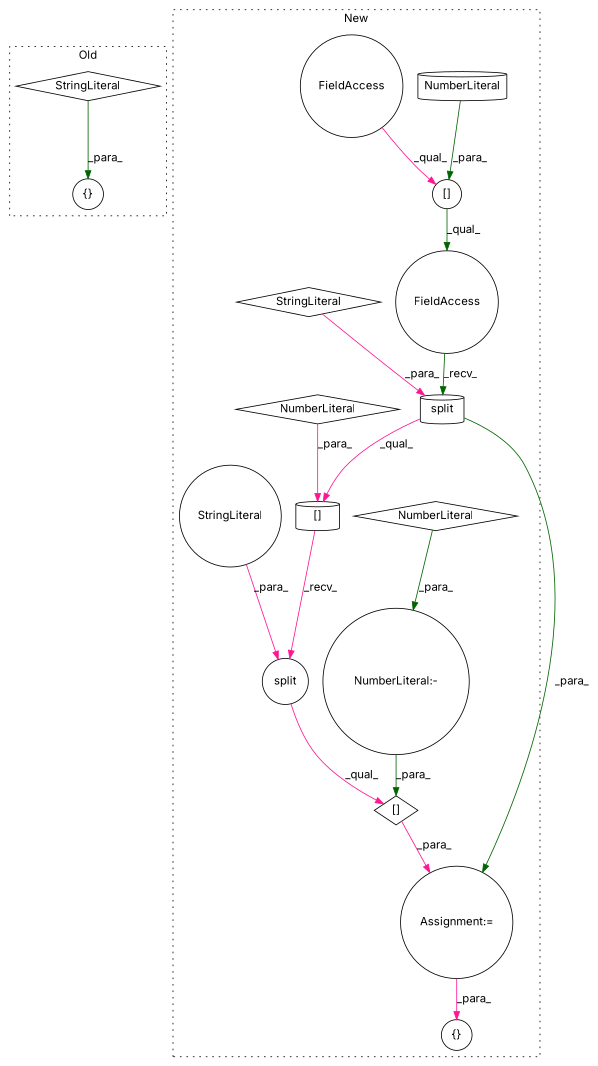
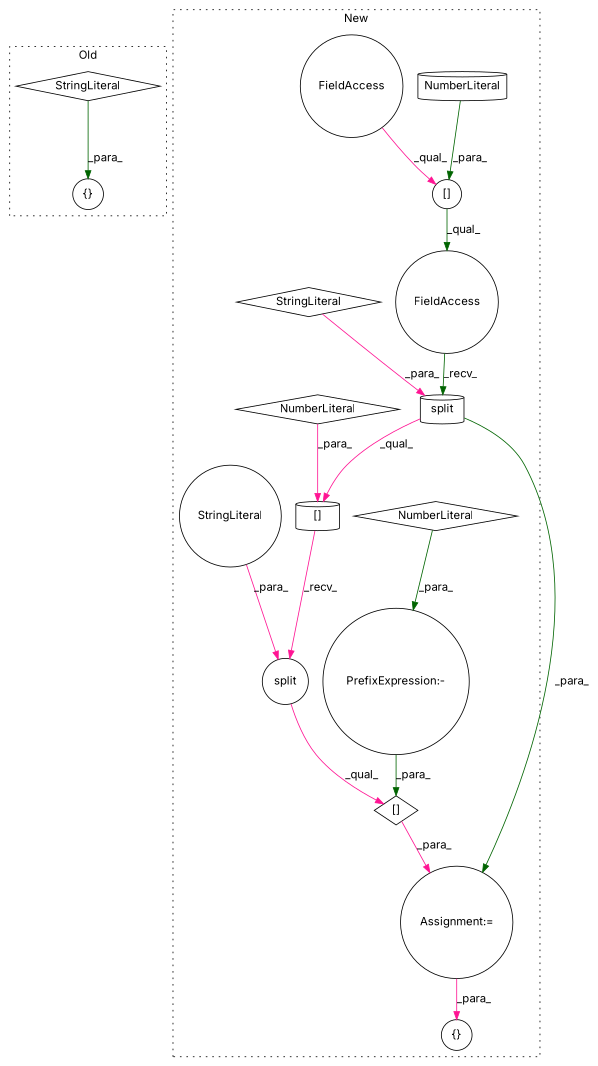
node "NumberLiteral:-": label "NumberLiteral:-" -> "PrefixExpression:-"
